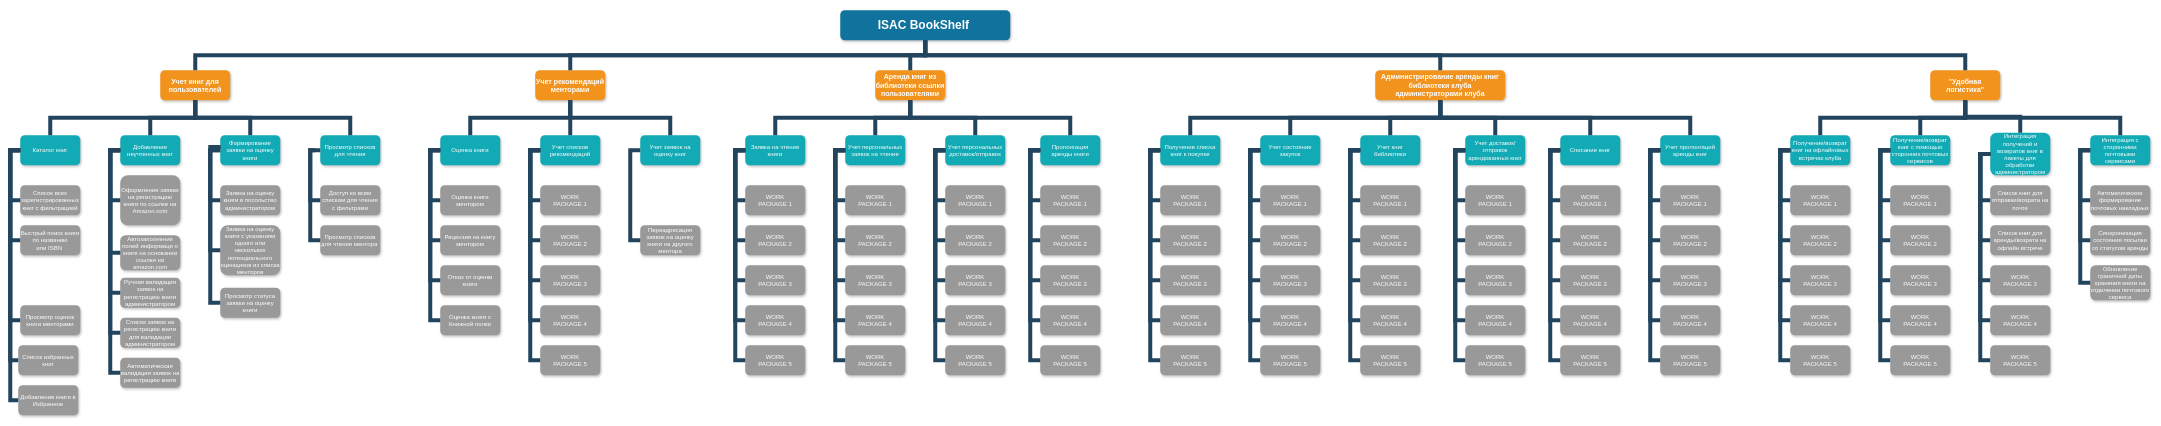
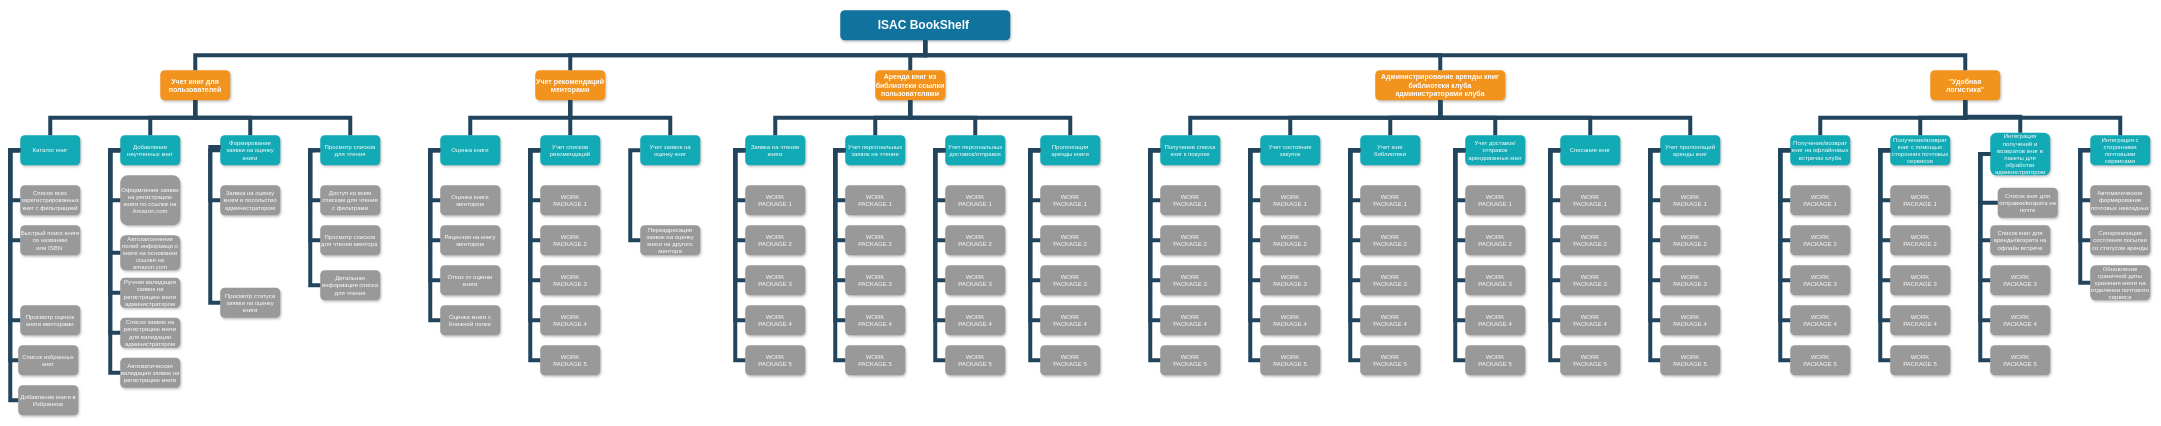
node "Список книг для отправки/возрата на почте": moved (2020, 200) -> (2028, 203)
edge "Формирование заявки на оценку книги" -- "Заявка на оценку книги с указаниям одного или нескольких потенциального оценщиков из списка менторов": removed
node "Заявка на оценку книги с указаниям одного или нескольких потенциального оценщиков из списка менторов": removed
edge "Просмотр списков для чтения" -- "Детальная информация списка для чтения": added
node "Детальная информация списка для чтения": added
